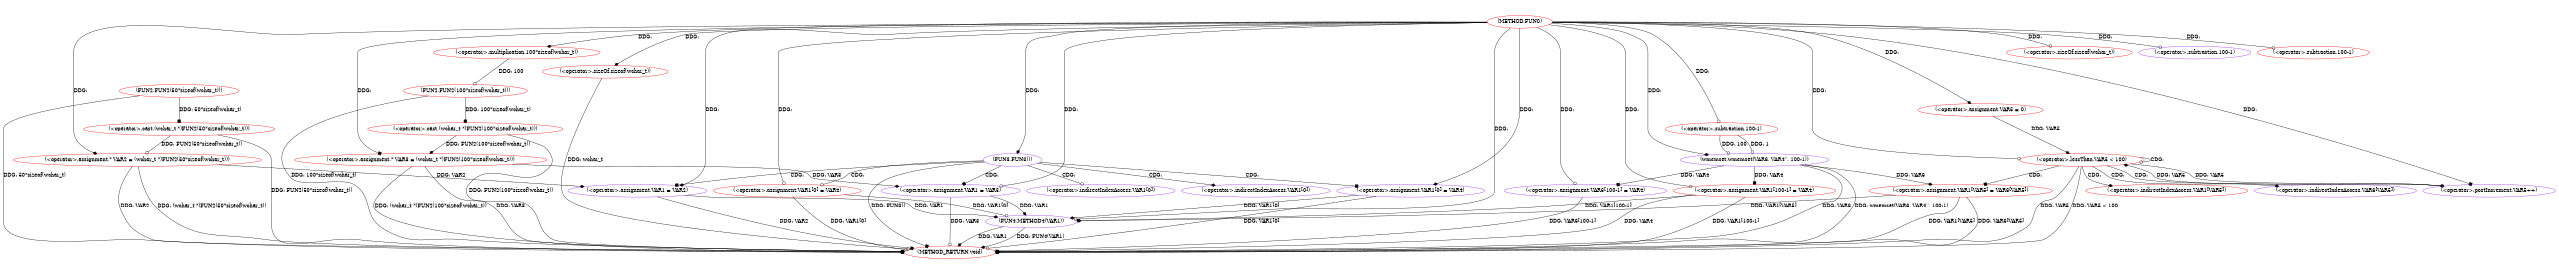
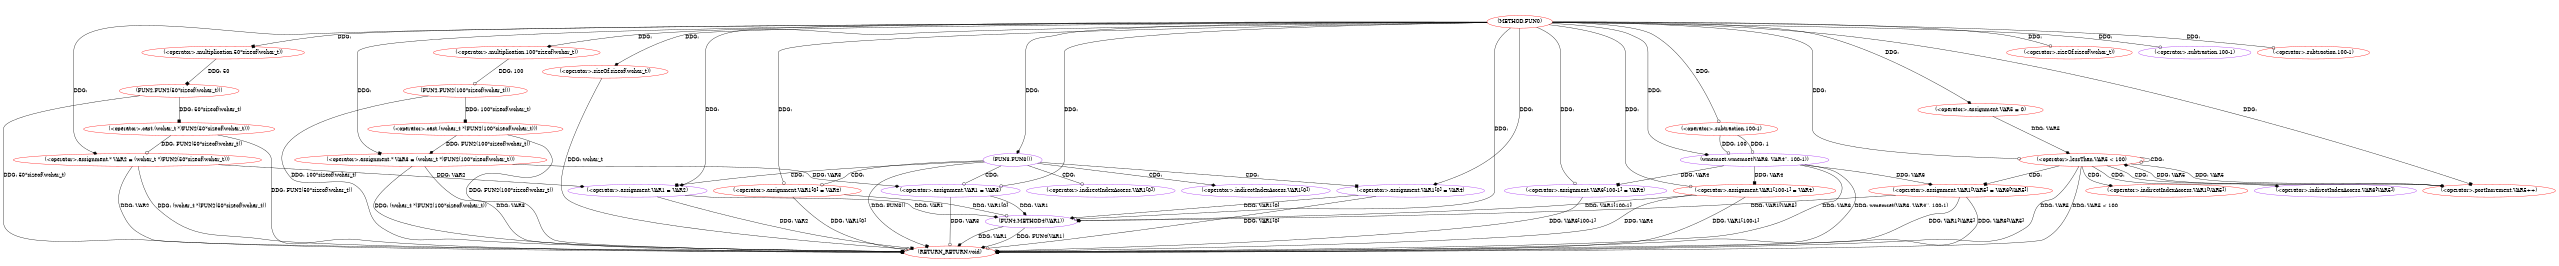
node "(<operator>.multiplication,50*sizeof(wchar_t))": added
edge "(FUN3,FUN3())" -> "(<operator>.assignment,VAR1 = VAR3)": arrowhead box -> odot
node "(<operator>.postIncrement,VAR5++)": color purple -> red
node "(METHOD_RETURN,void)": label "(METHOD_RETURN,void)" -> "(RETURN_RETURN,void)"
